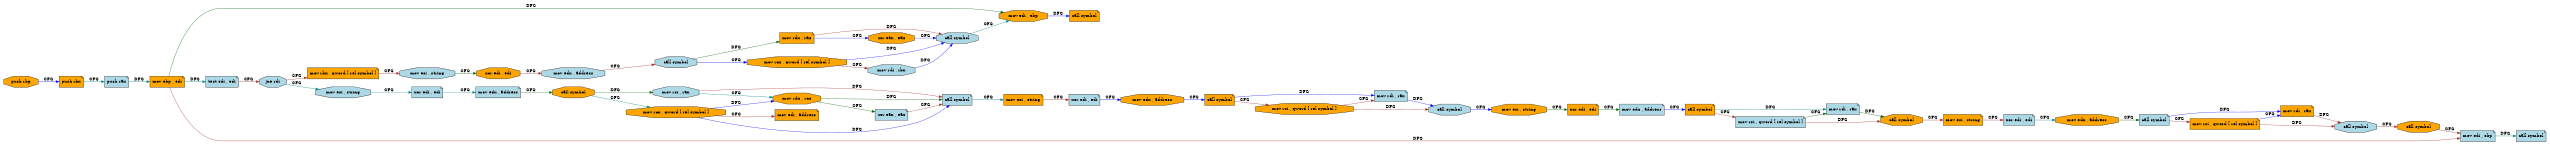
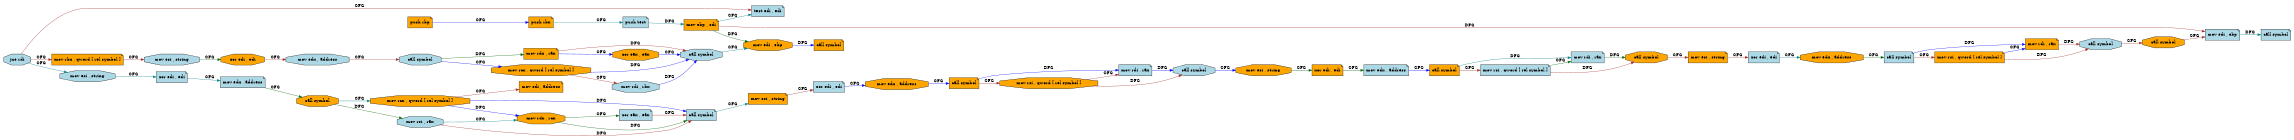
edge "mov ebp , edi" -> "test edi , edi": label "DFG" -> "CFG"
node "push rbp": shape octagon -> note
node "push rax": label "push rax" -> "push test"
edge "test edi , edi" -> "jne rdi": reversed
